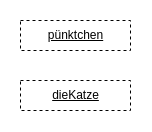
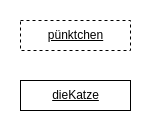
node "dieKatze": style dashed -> solid
